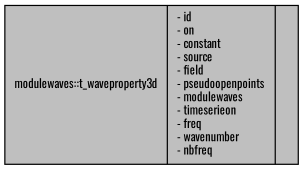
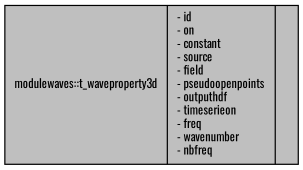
node "modulewaves::t_waveproperty3d": text "- modulewaves" -> "- outputhdf"
